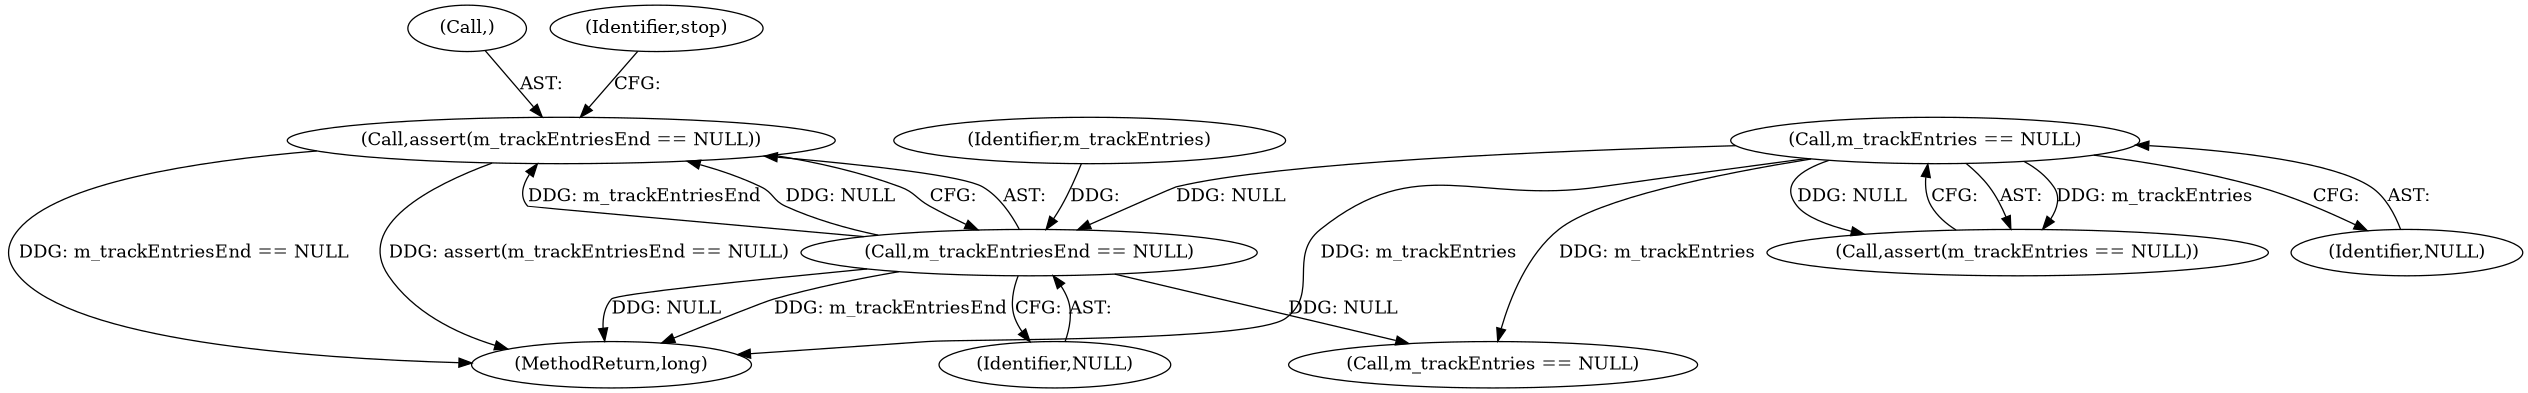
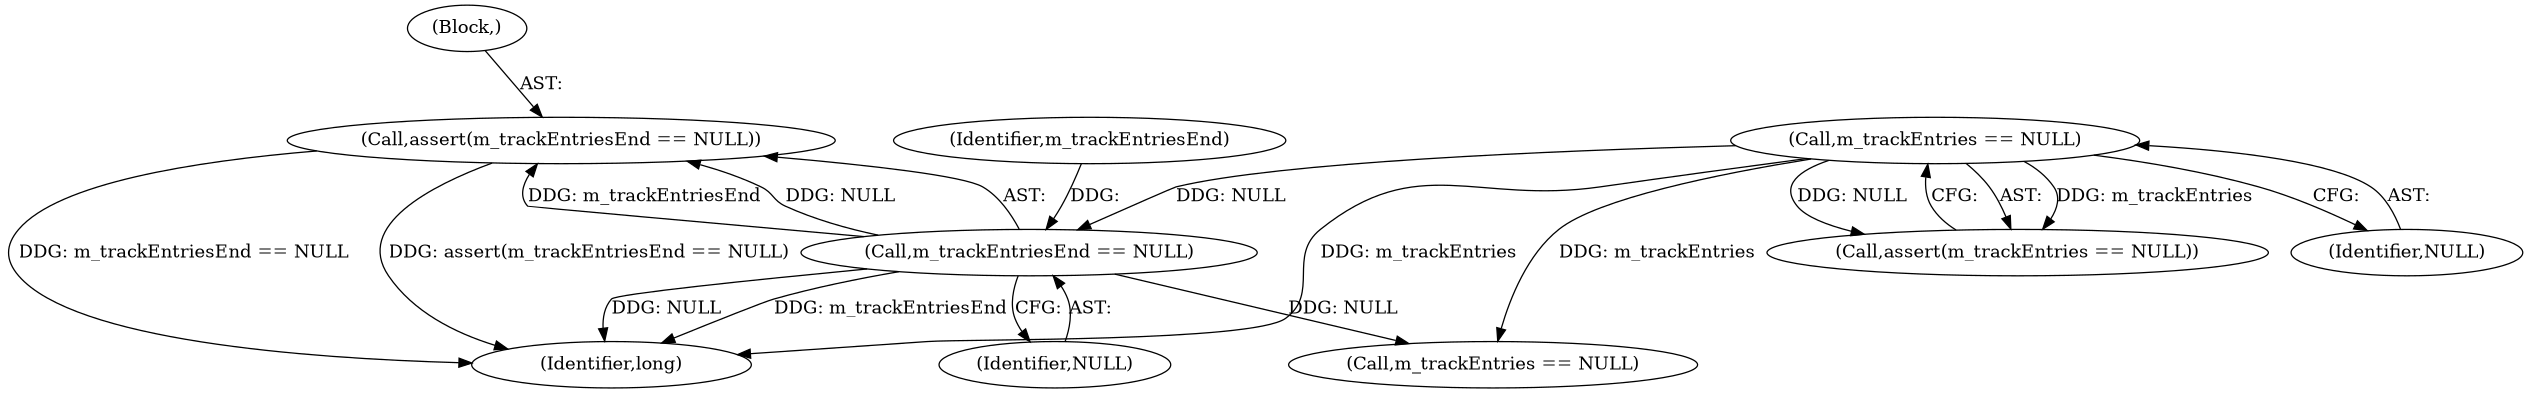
node "(Call,)": label "(Call,)" -> "(Block,)"
node "(Identifier,stop)": removed
node "(Identifier,m_trackEntries)": label "(Identifier,m_trackEntries)" -> "(Identifier,m_trackEntriesEnd)"
edge "(Call,assert(m_trackEntriesEnd == NULL))" -> "(Call,m_trackEntriesEnd == NULL)": removed, label "CFG:"
node "(MethodReturn,long)": label "(MethodReturn,long)" -> "(Identifier,long)"
